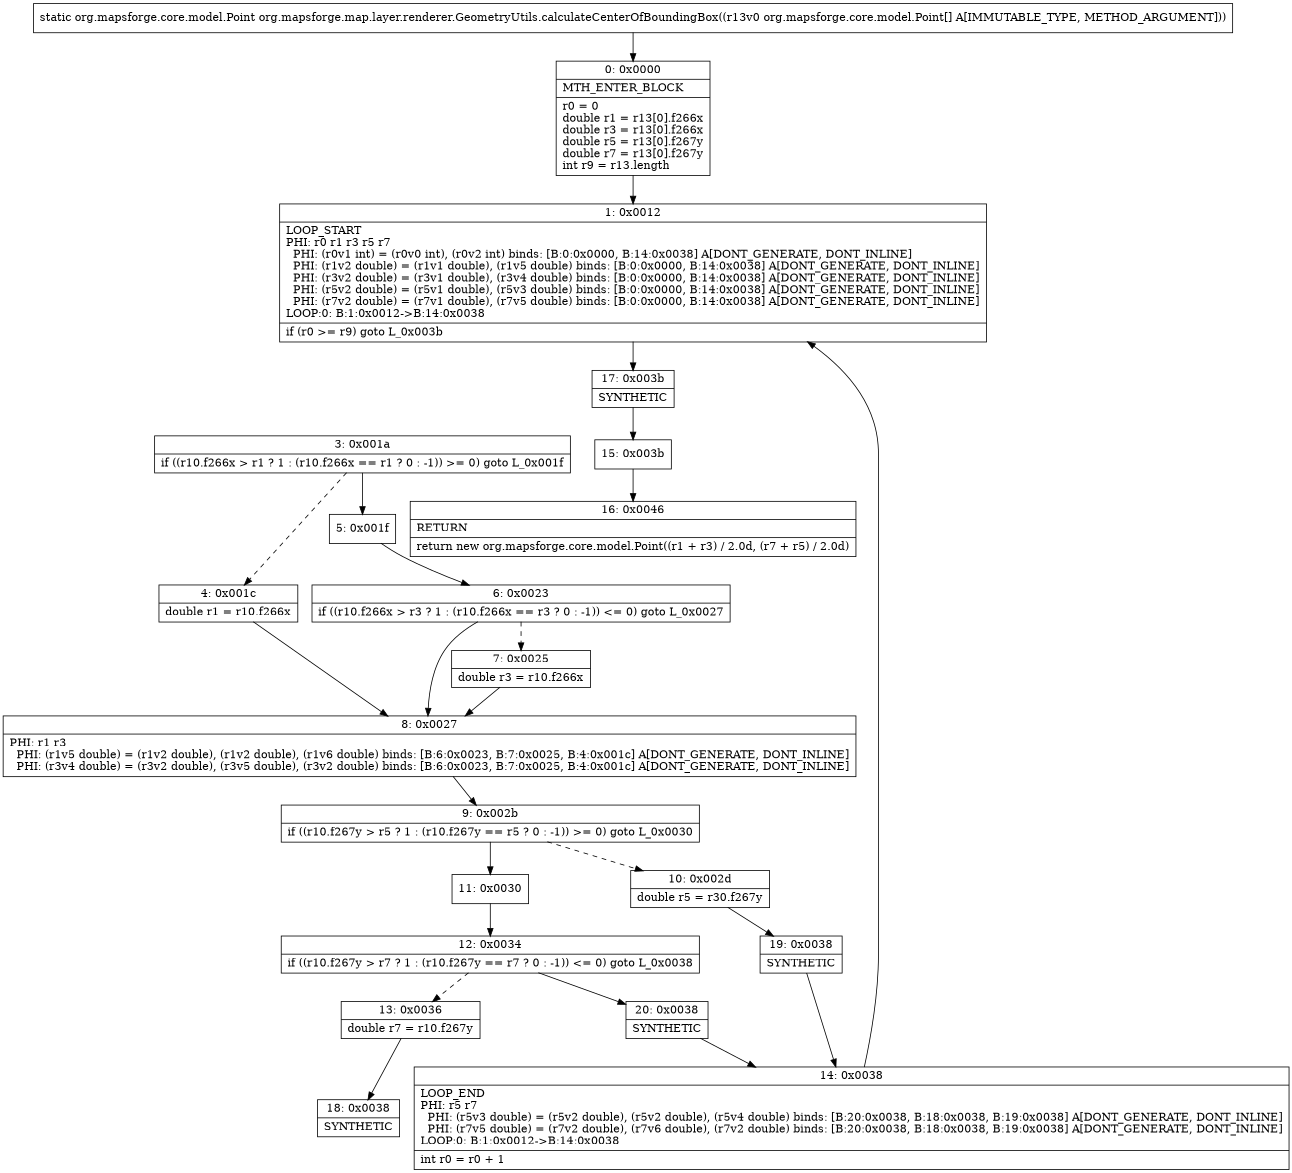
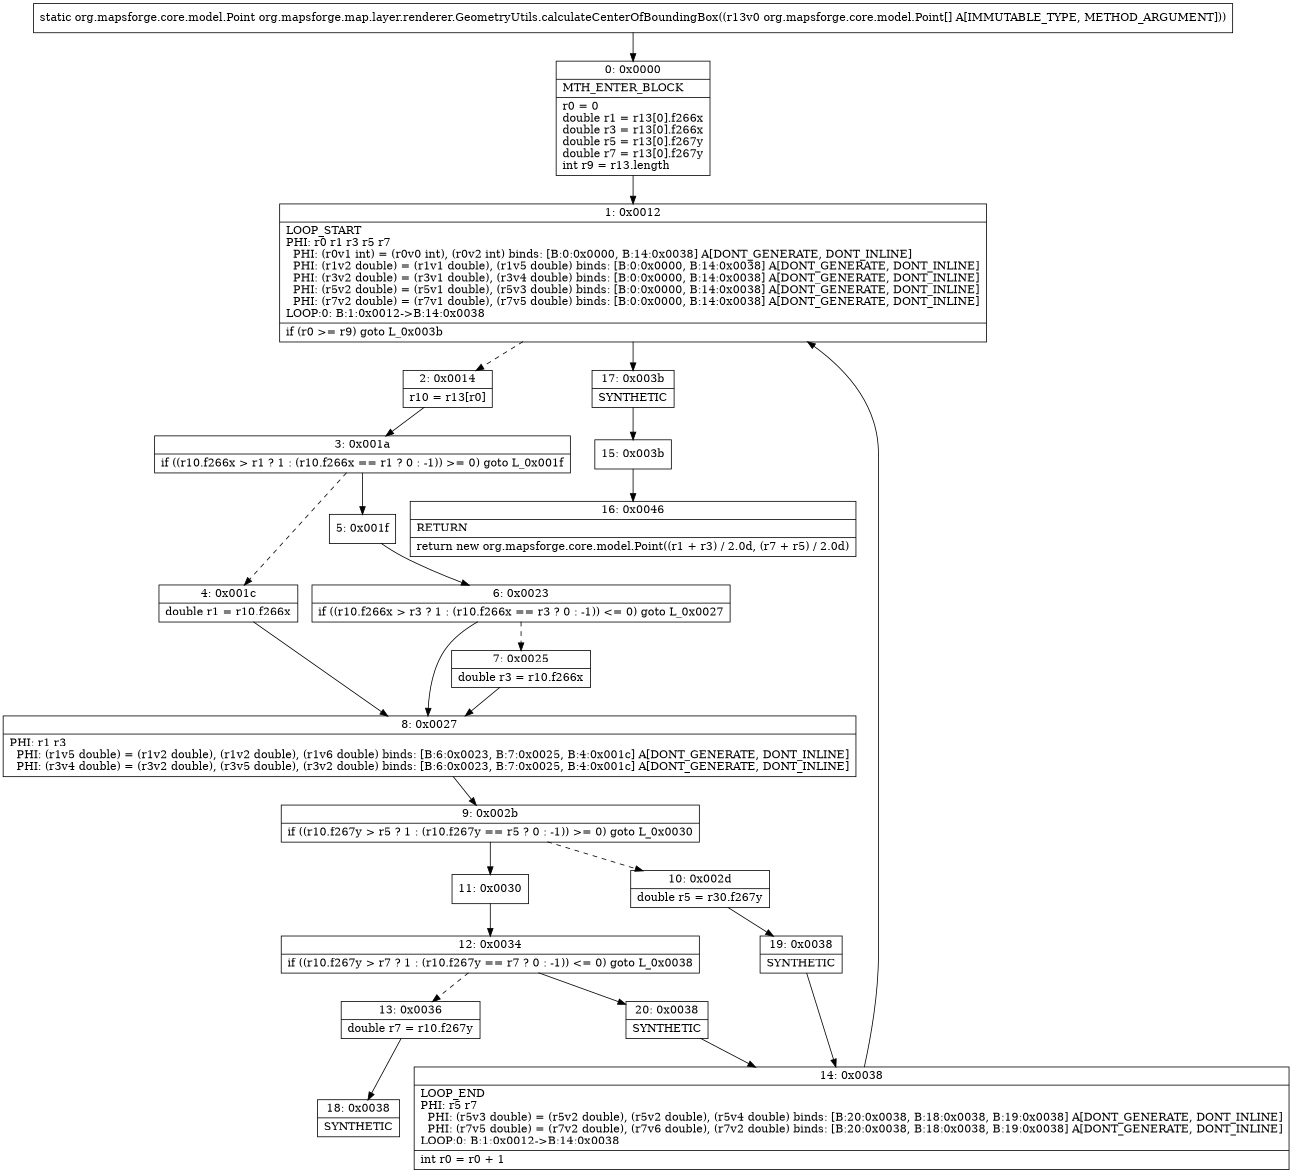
node "2: 0x0014": added
